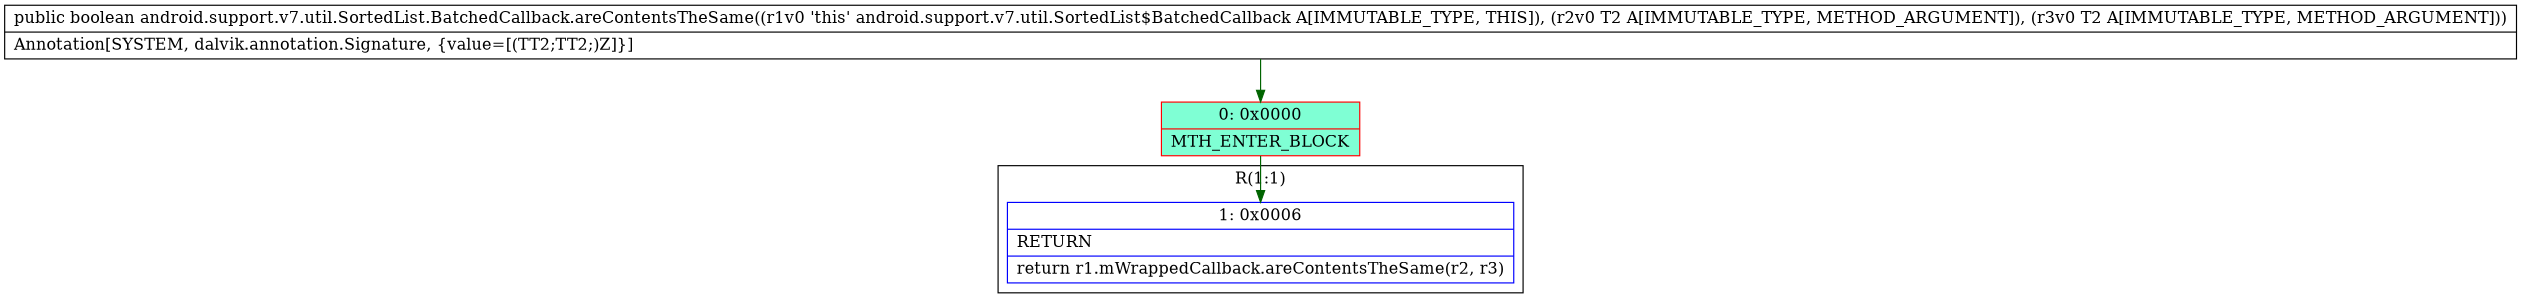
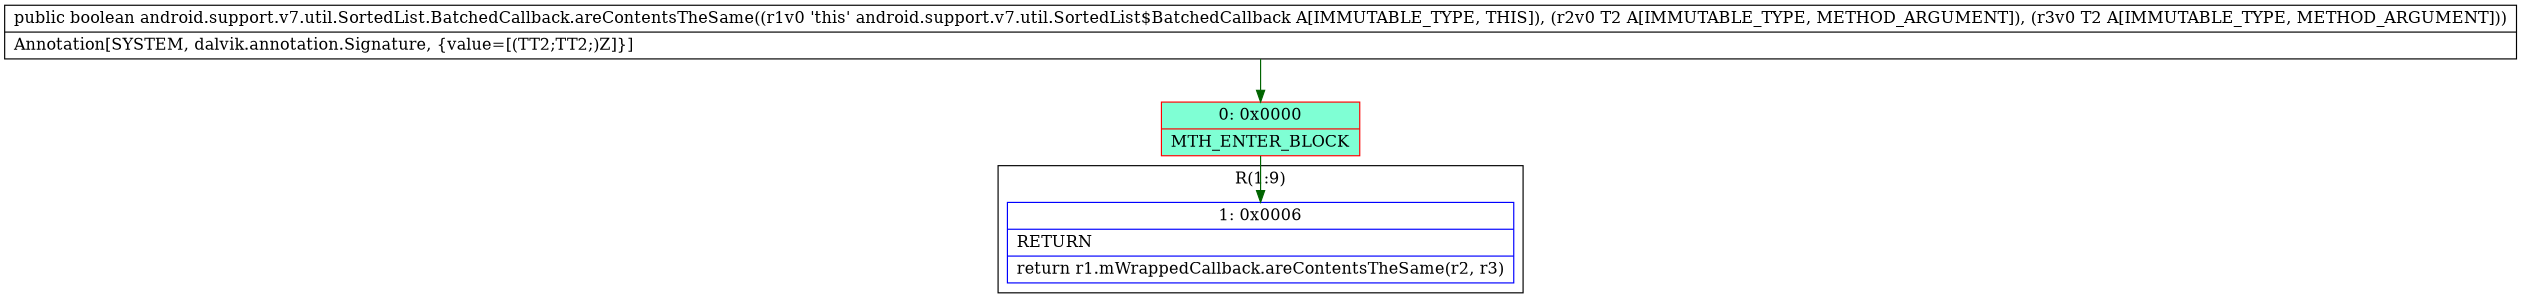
cluster "R(1:1)": label "R(1:1)" -> "R(1:9)"
